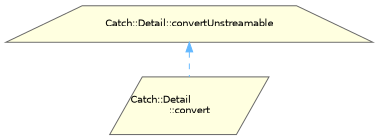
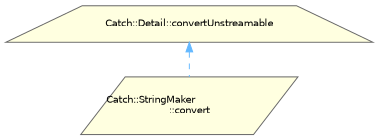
node "Catch::Detail ::convert": label "Catch::Detail ::convert" -> "Catch::StringMaker ::convert"
